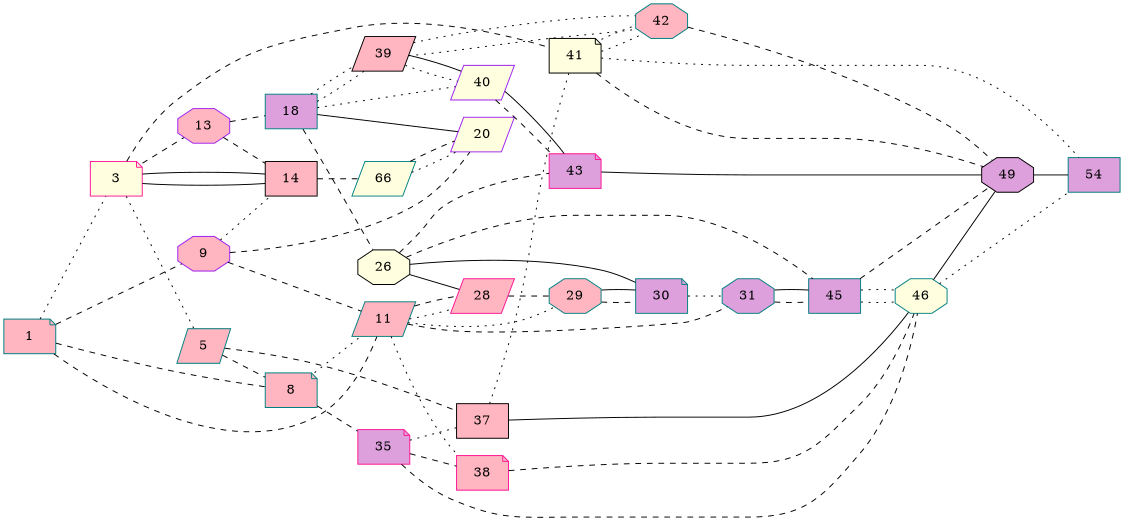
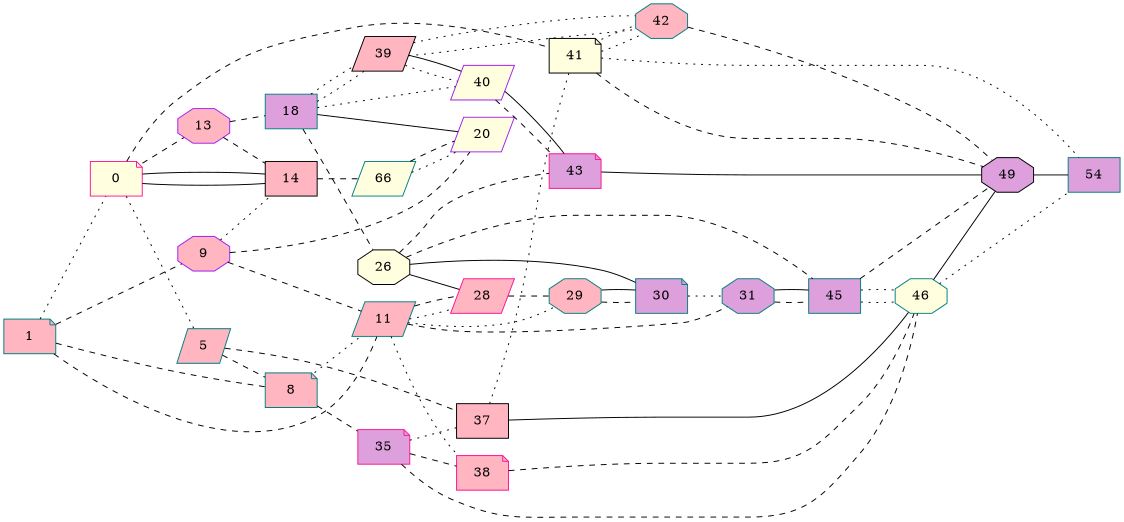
node "3": label "3" -> "0"
